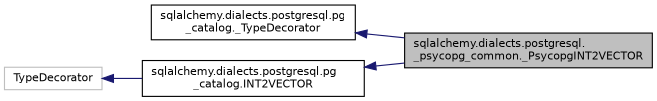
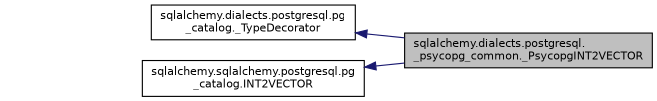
node "TypeDecorator": removed
node "sqlalchemy.dialects.postgresql.pg _catalog.INT2VECTOR": label "sqlalchemy.dialects.postgresql.pg _catalog.INT2VECTOR" -> "sqlalchemy.sqlalchemy.postgresql.pg _catalog.INT2VECTOR"
